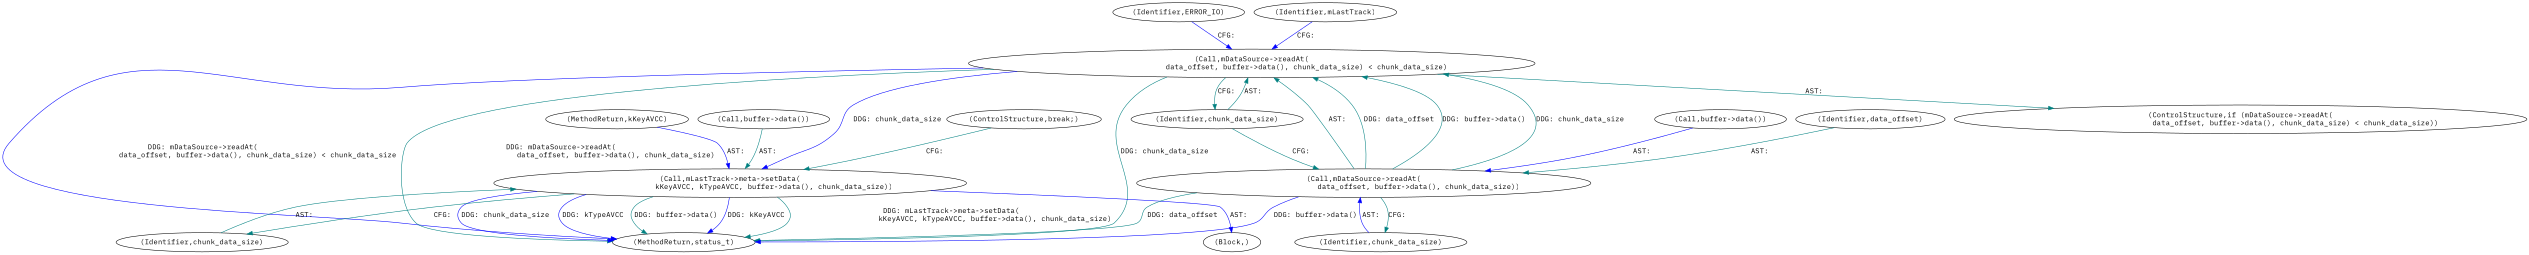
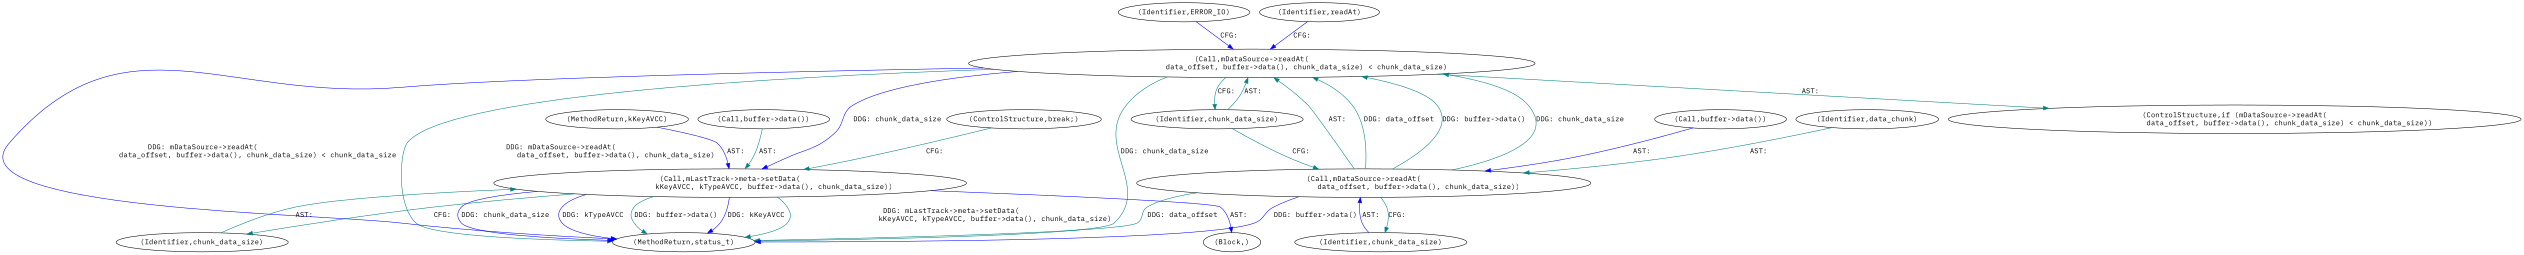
node "(Identifier,mLastTrack)": label "(Identifier,mLastTrack)" -> "(Identifier,readAt)"
node "(Identifier,data_offset)": label "(Identifier,data_offset)" -> "(Identifier,data_chunk)"
